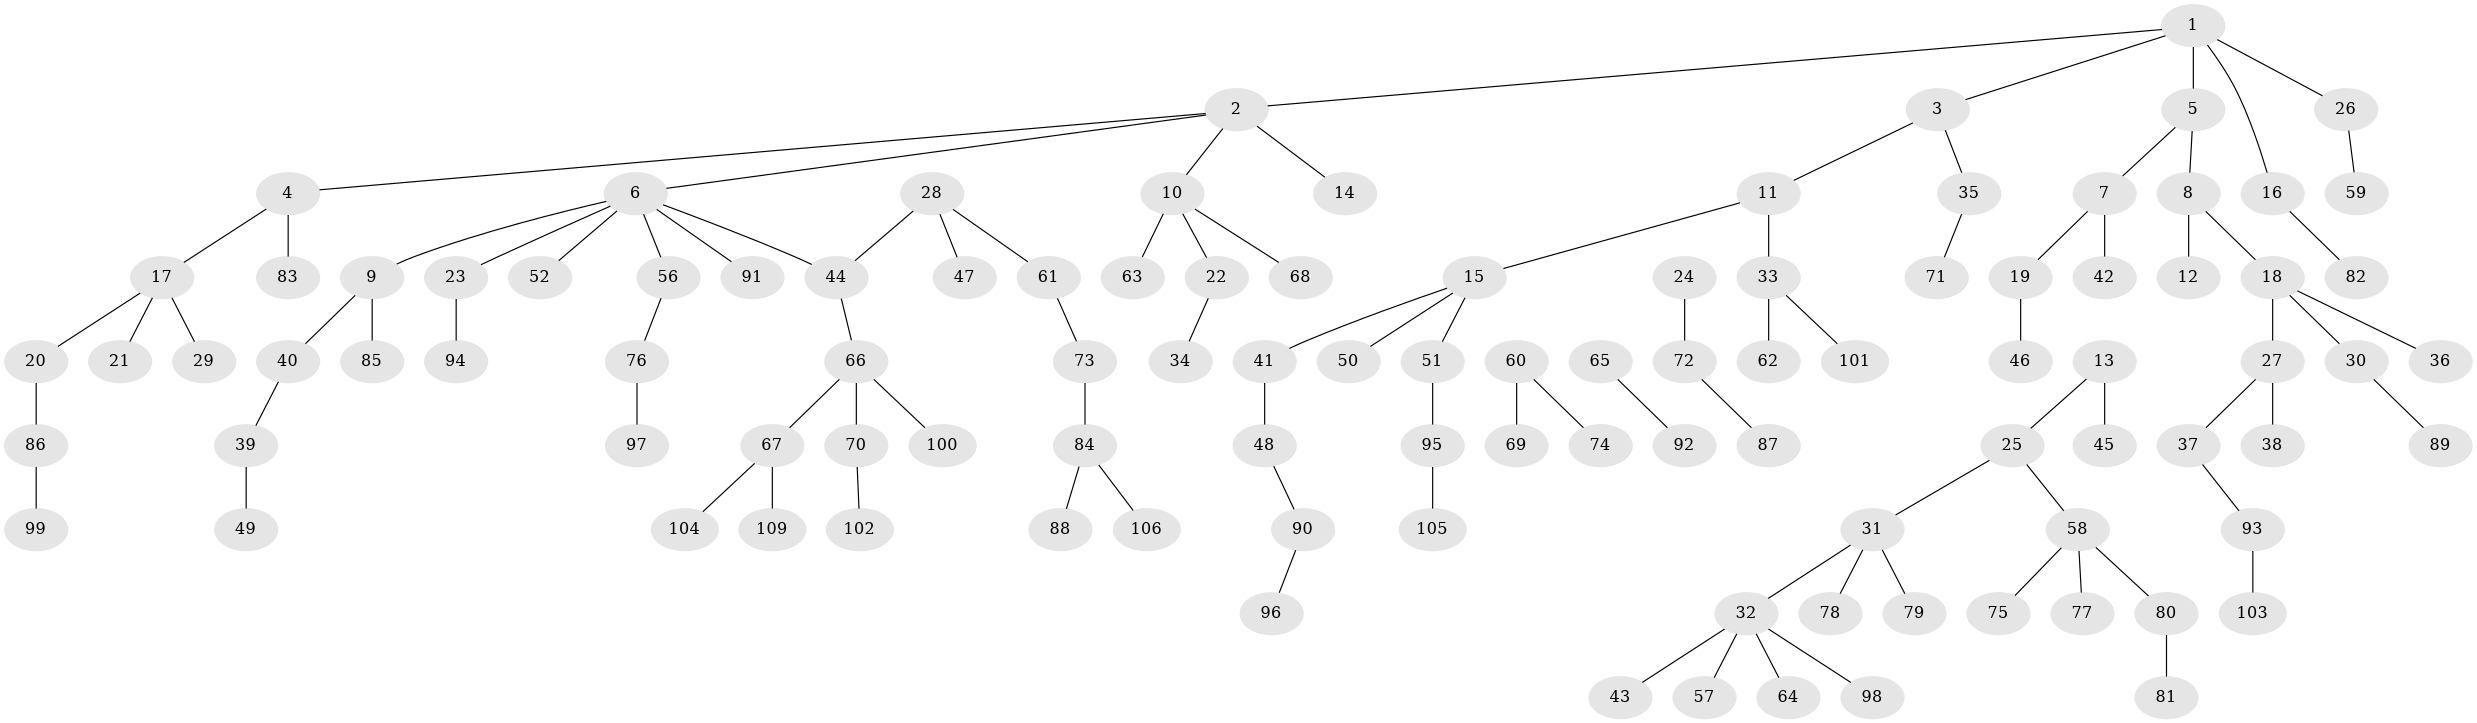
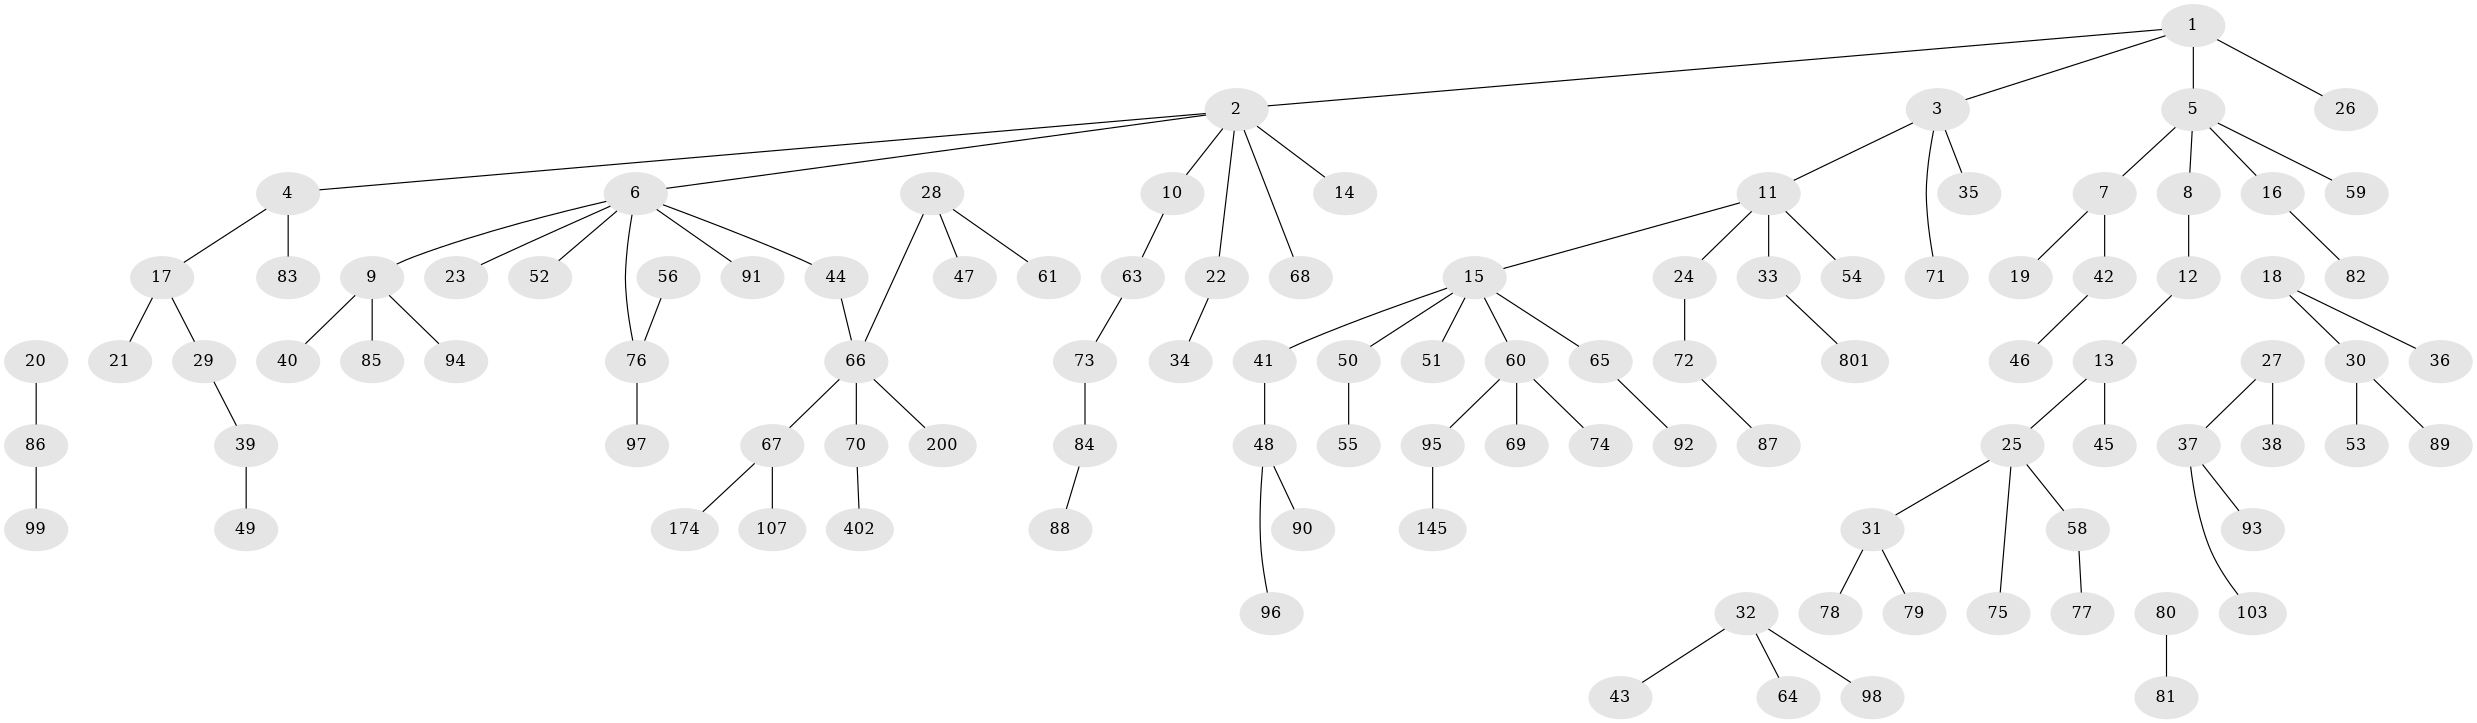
edge "1" -- "16": now "5" -- "16"
edge "26" -- "59": now "5" -- "59"
edge "6" -- "56": now "6" -- "76"
edge "28" -- "44": now "28" -- "66"
edge "10" -- "22": now "2" -- "22"
edge "10" -- "68": now "2" -- "68"
edge "11" -- "24": added
edge "35" -- "71": now "3" -- "71"
edge "8" -- "18": removed
node "54": added
edge "17" -- "20": removed
edge "23" -- "94": now "9" -- "94"
edge "61" -- "73": now "63" -- "73"
edge "15" -- "60": added
edge "15" -- "65": added
edge "19" -- "46": now "42" -- "46"
edge "12" -- "13": added
edge "18" -- "27": removed
node "62": removed
node "101": label "101" -> "801"
edge "40" -- "39": now "29" -- "39"
edge "51" -- "95": now "60" -- "95"
node "100": label "100" -> "200"
node "55": added
node "53": added
node "104": label "104" -> "174"
node "109": label "109" -> "107"
node "102": label "102" -> "402"
node "106": removed
node "105": label "105" -> "145"
edge "90" -- "96": now "48" -- "96"
edge "31" -- "32": removed
edge "58" -- "75": now "25" -- "75"
edge "58" -- "80": removed
edge "93" -- "103": now "37" -- "103"
node "57": removed
